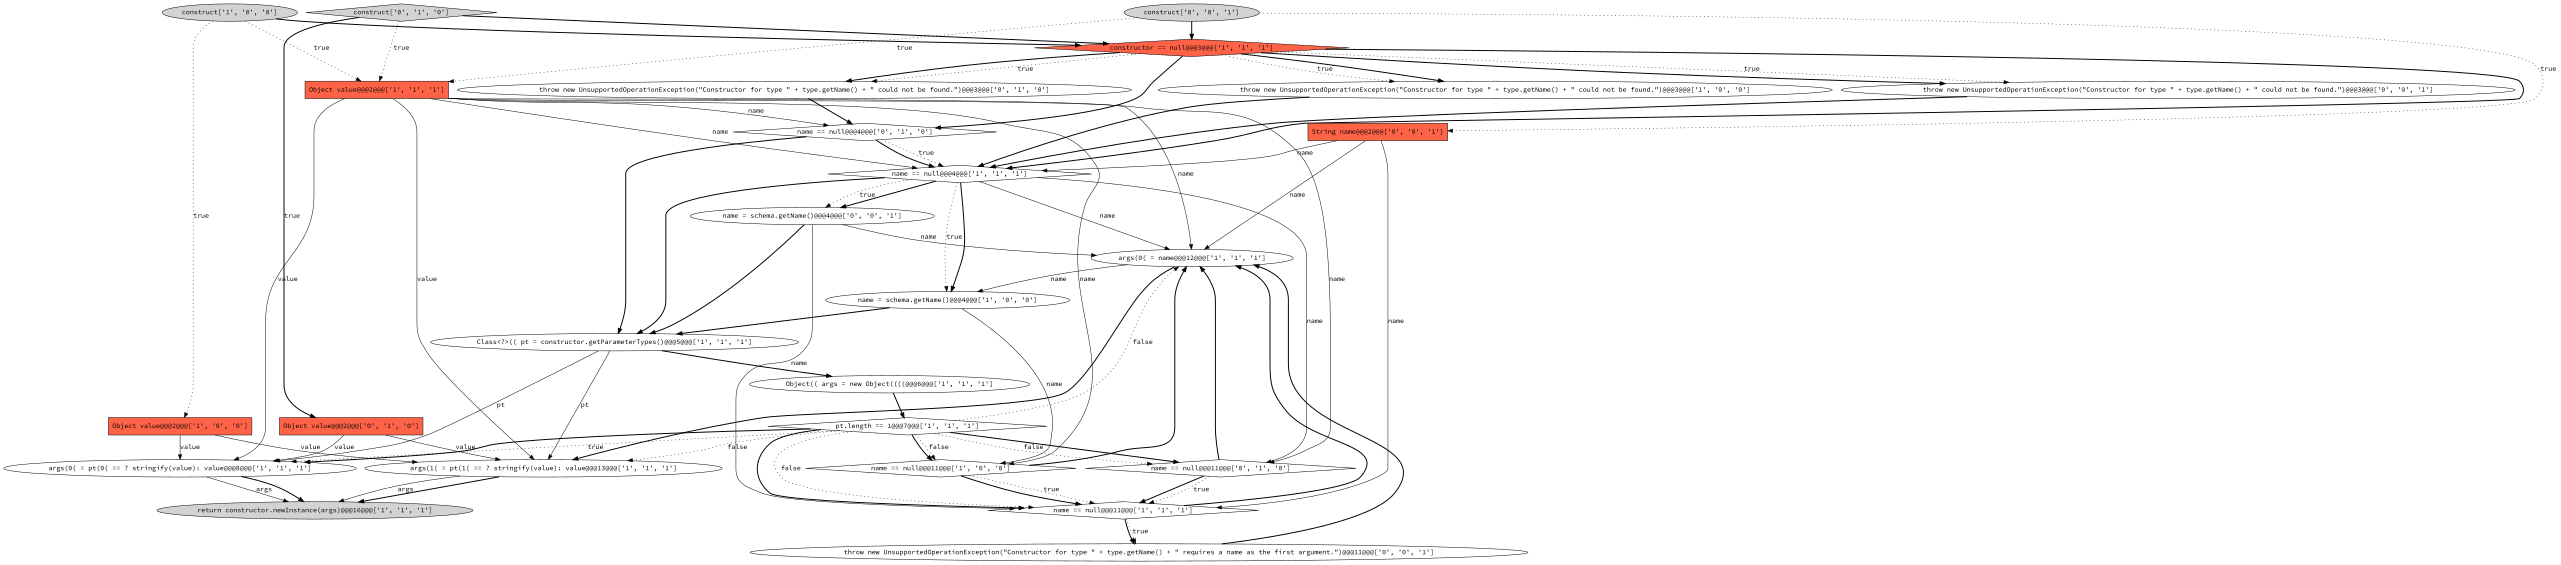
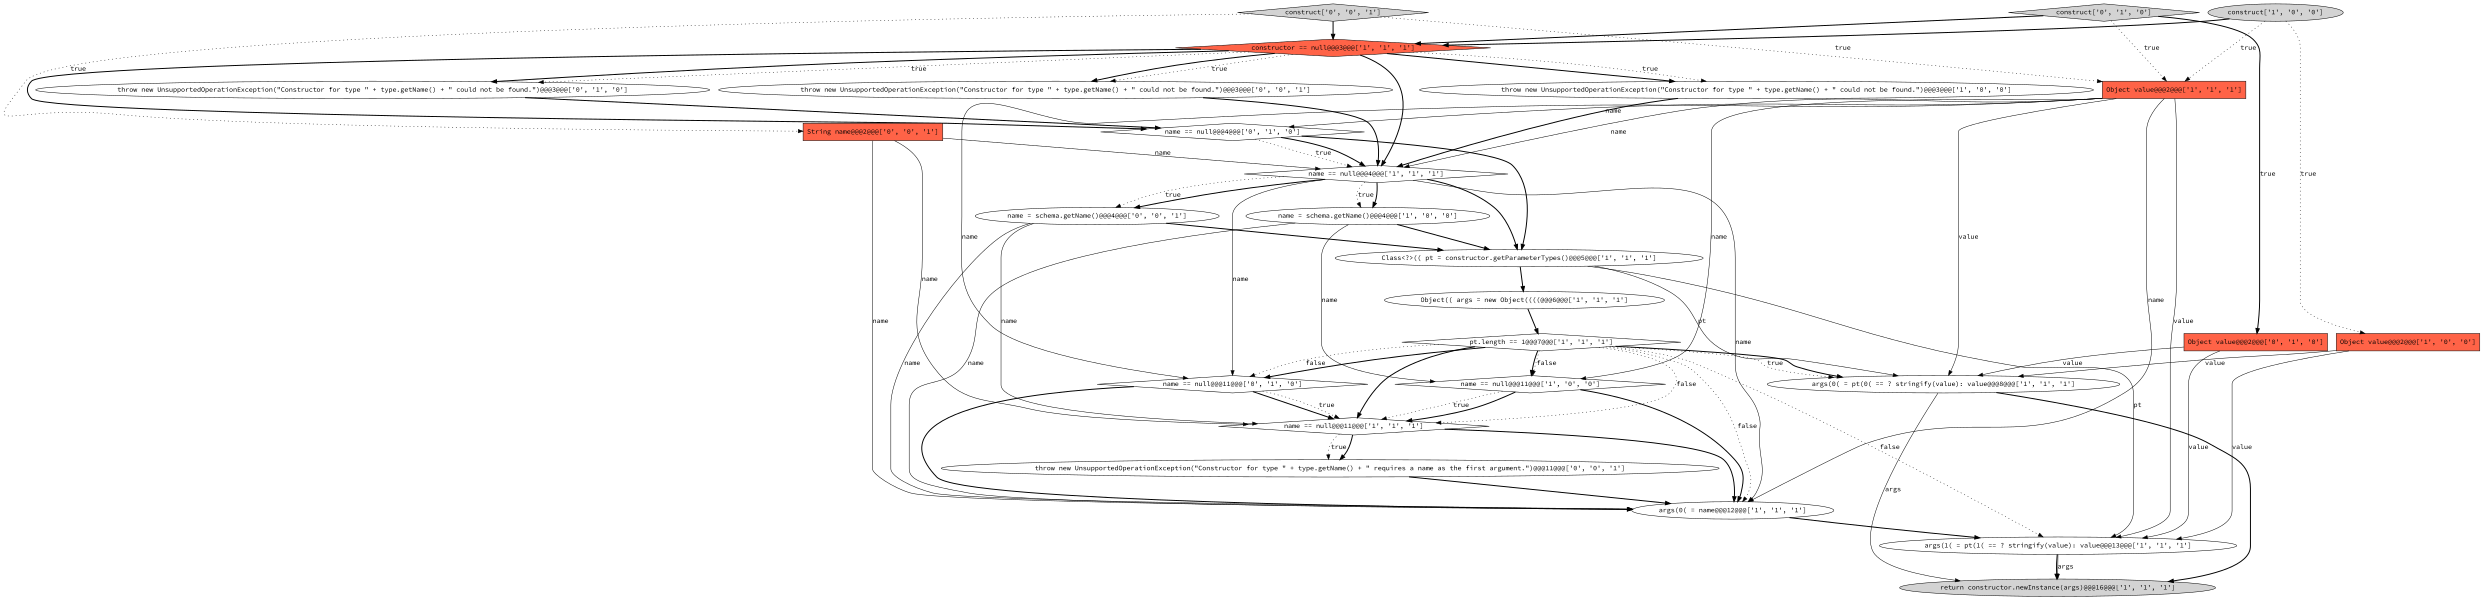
node "construct['0', '0', '1']": shape ellipse -> diamond
edge "args(0( = name@@@12@@@['1', '1', '1']" -> "name = schema.getName()@@@4@@@['1', '0', '0']": reversed
